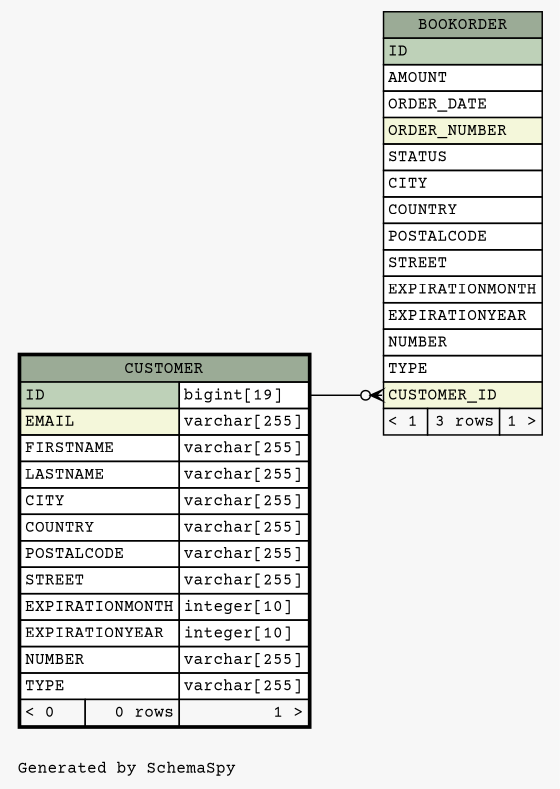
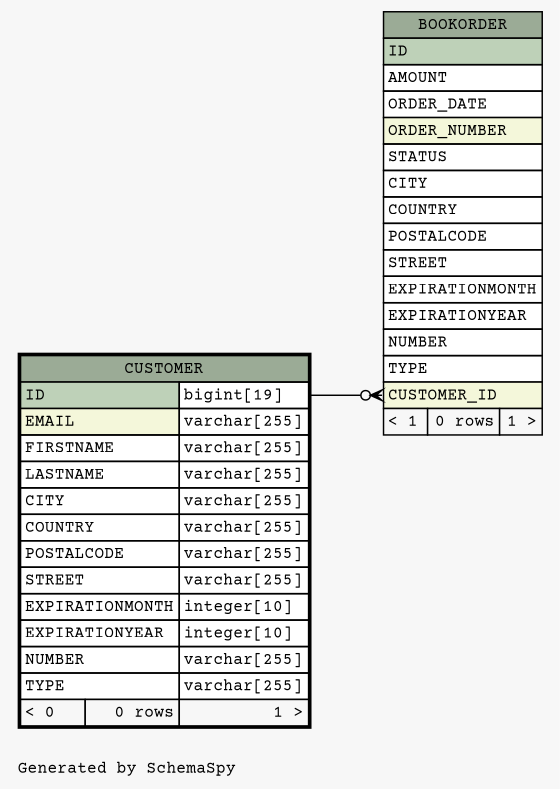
node "BOOKORDER": text "3 rows" -> "0 rows"
